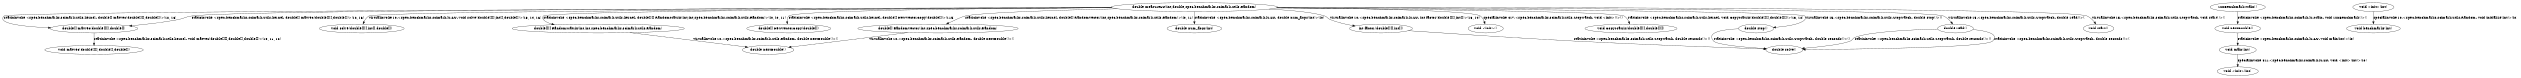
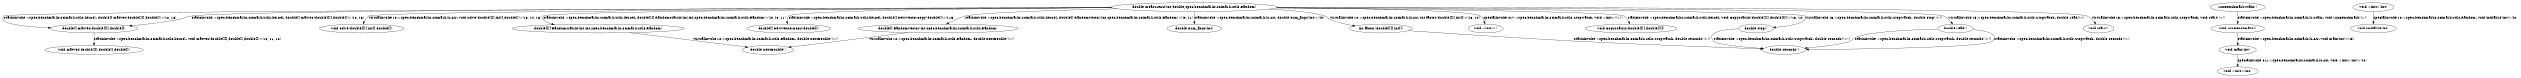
node "void nextDouble()": label "void nextDouble()" -> "void runBenchmark()"
node "void benchmarks(int)": label "void benchmarks(int)" -> "void initialize(int)"
node "double solve()": label "double solve()" -> "double seconds()"
